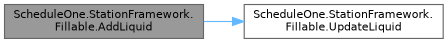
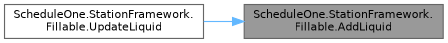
edge "ScheduleOne.StationFramework. Fillable.AddLiquid" -> "ScheduleOne.StationFramework. Fillable.UpdateLiquid": reversed
